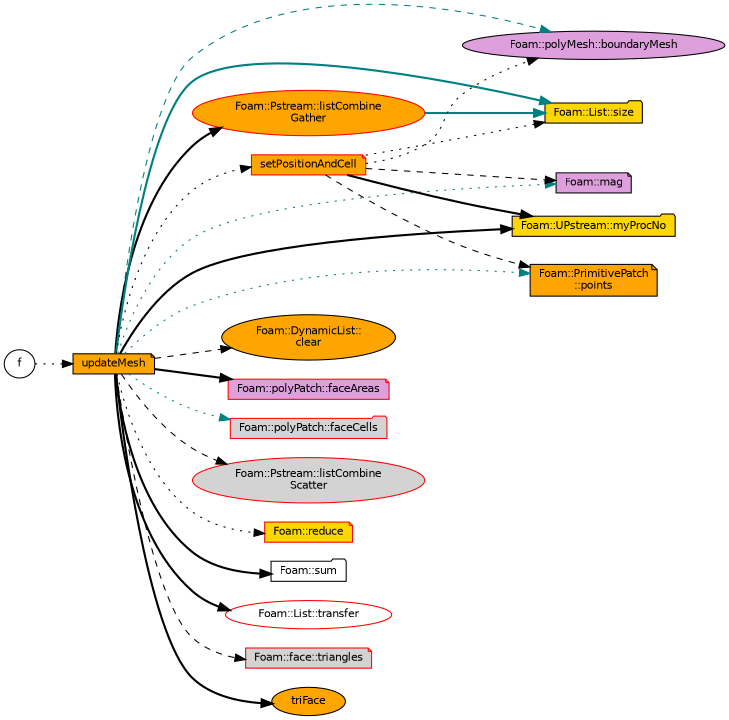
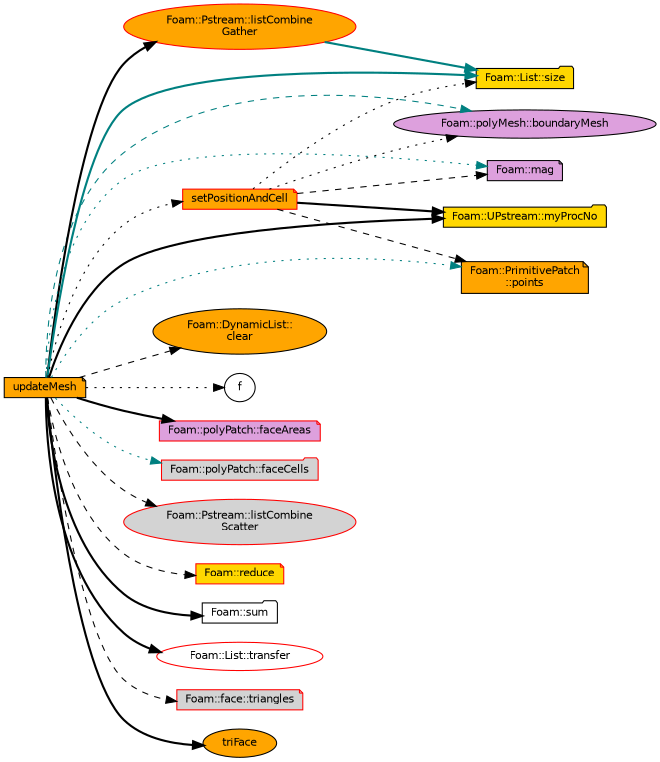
edge "f" -> "updateMesh": reversed
edge "updateMesh" -> "Foam::reduce": style dotted -> dashed
